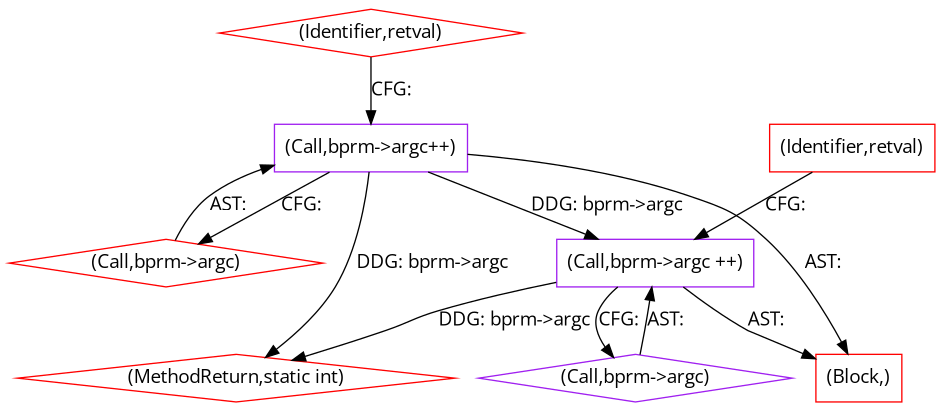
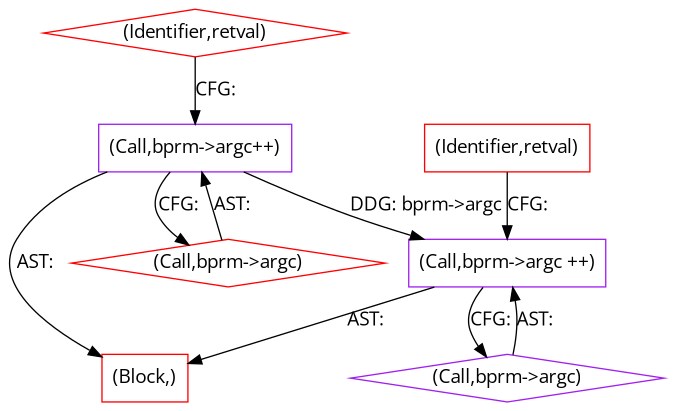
node "(MethodReturn,static int)": removed
